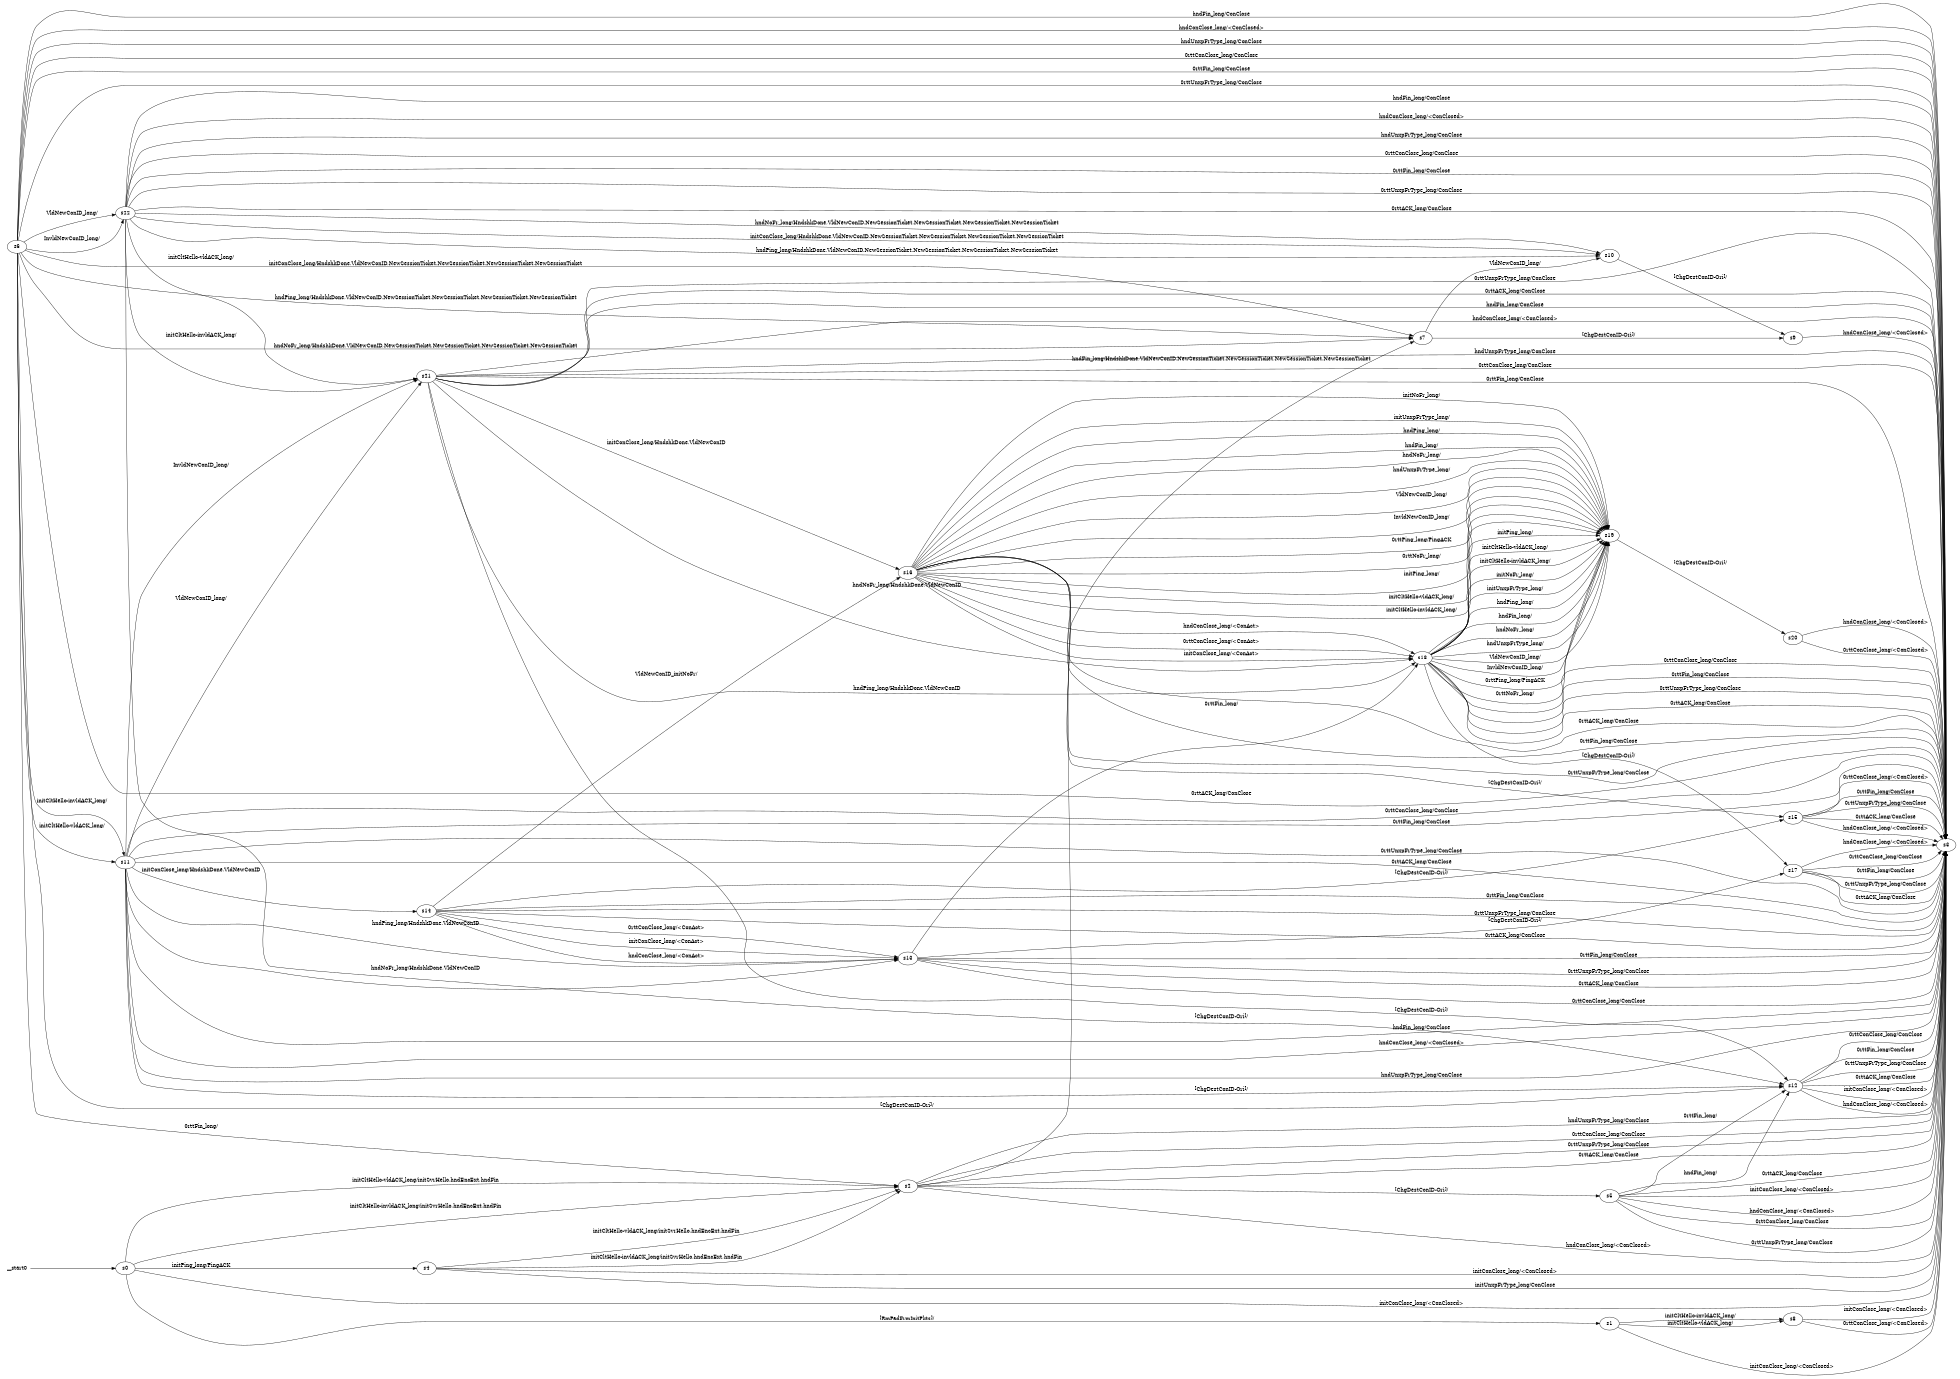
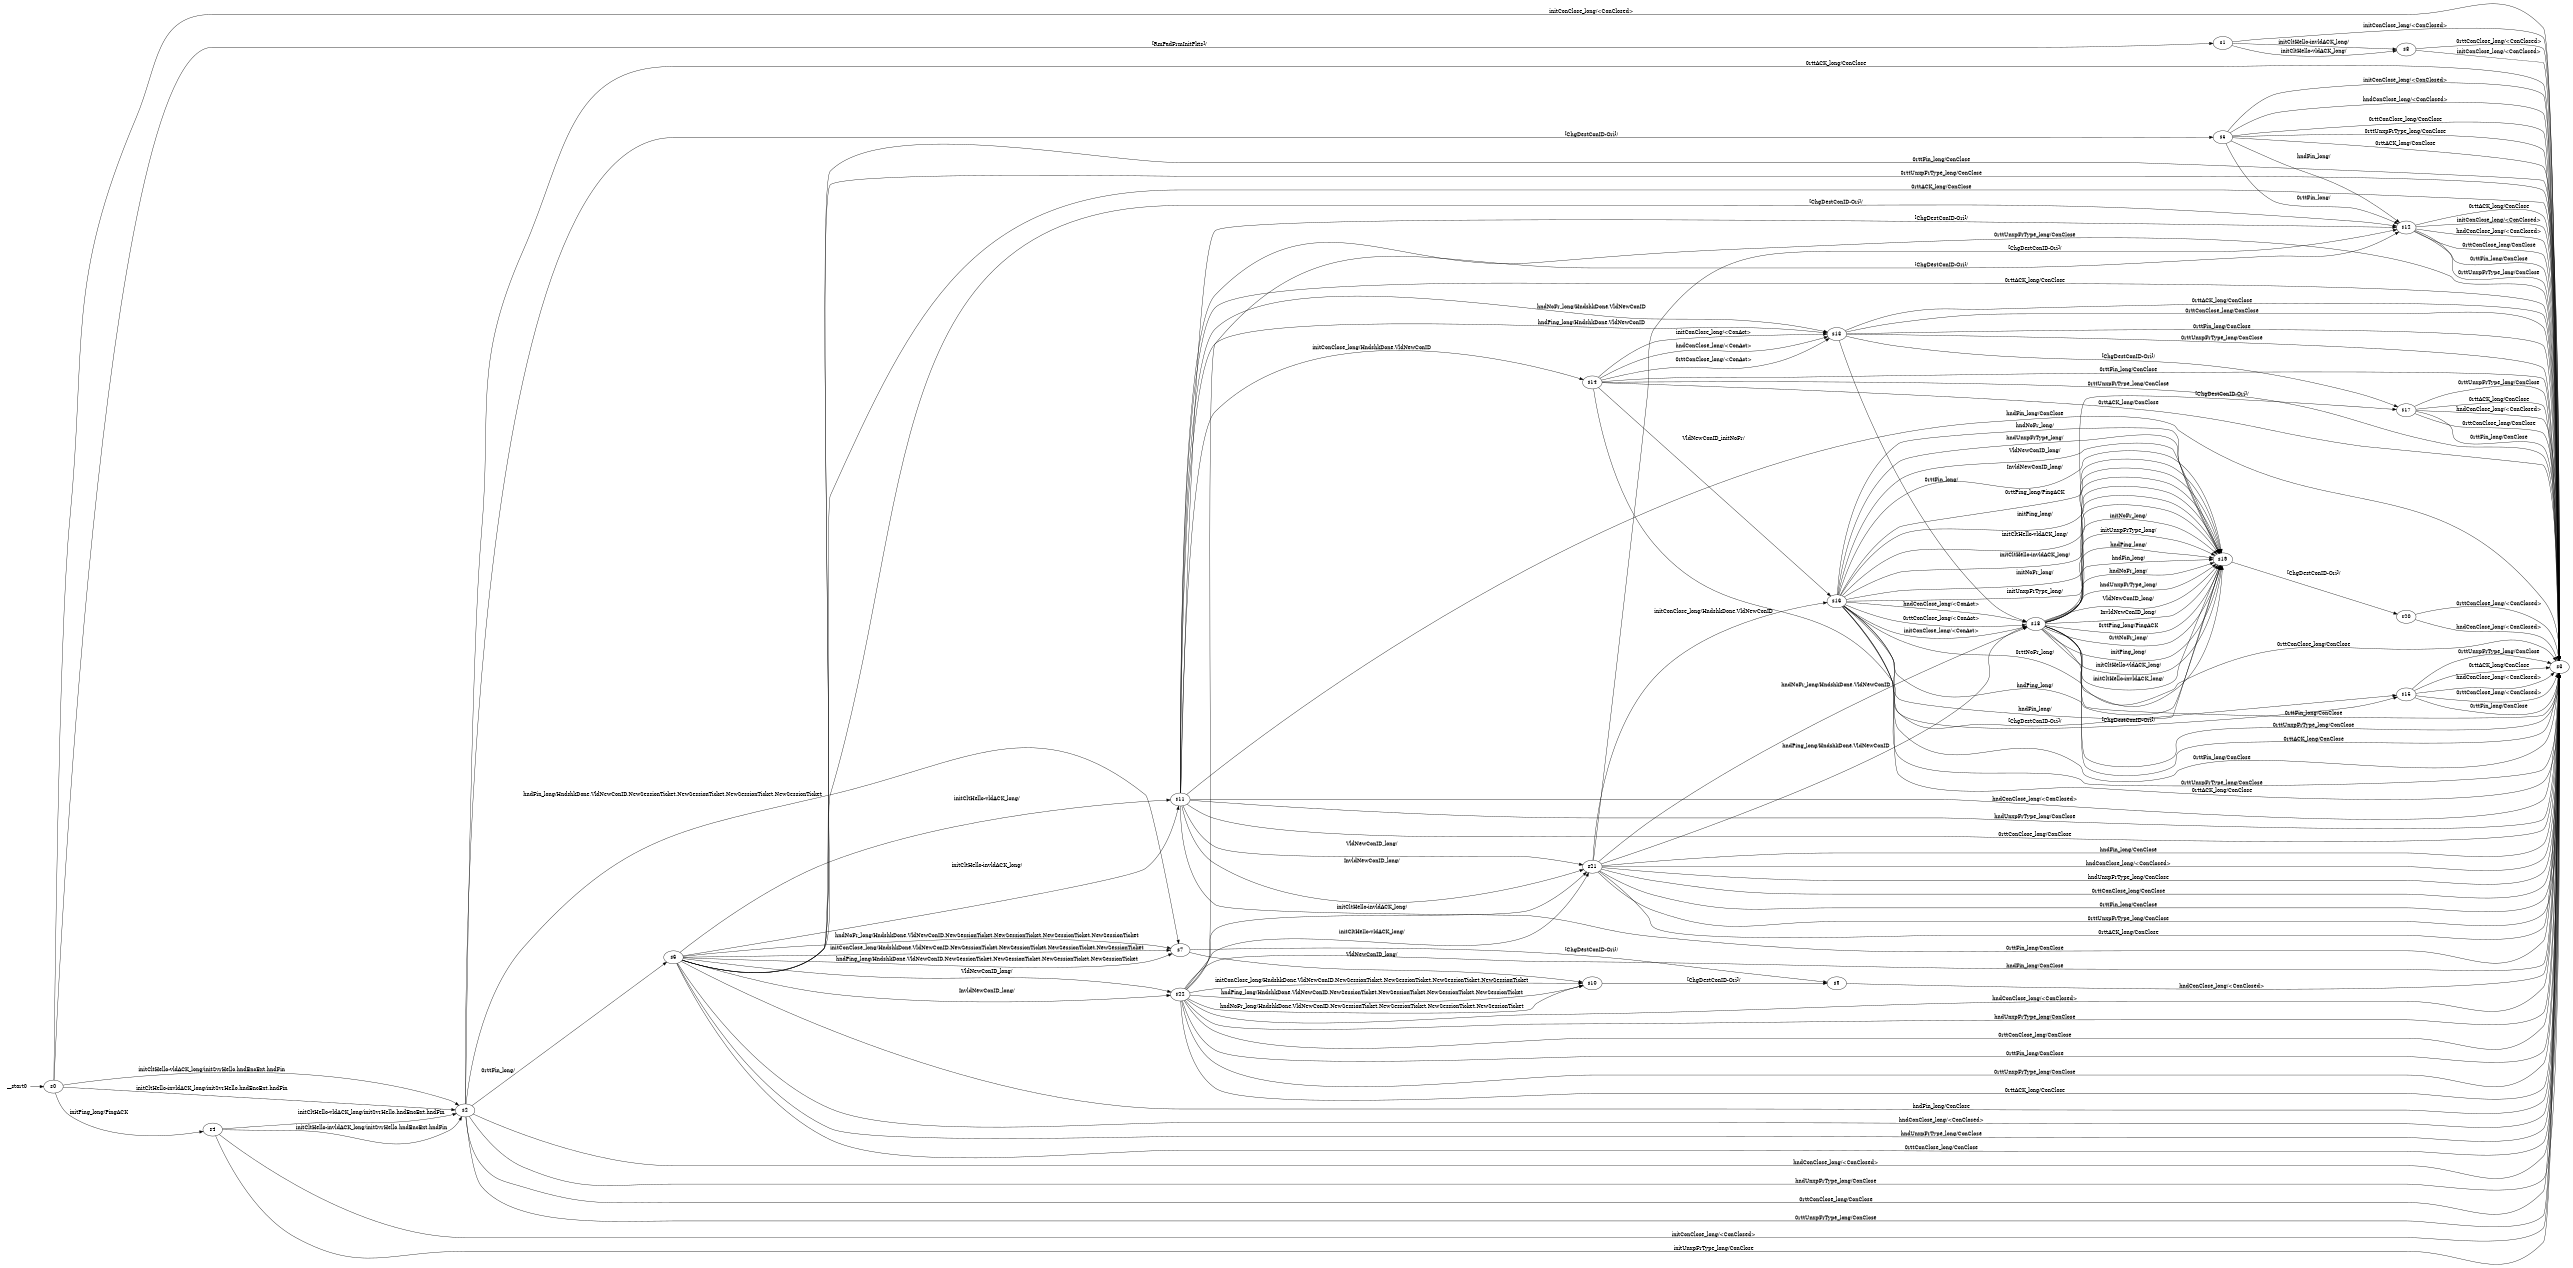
edge "s6" -> "s2": reversed
